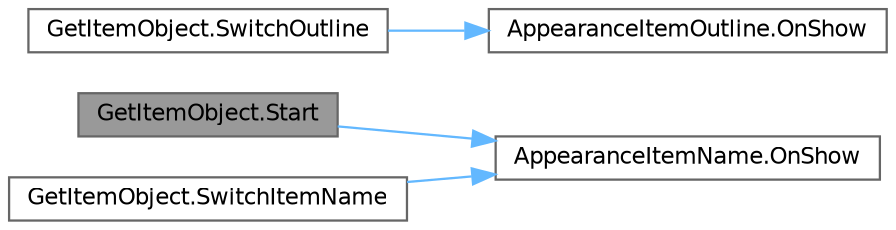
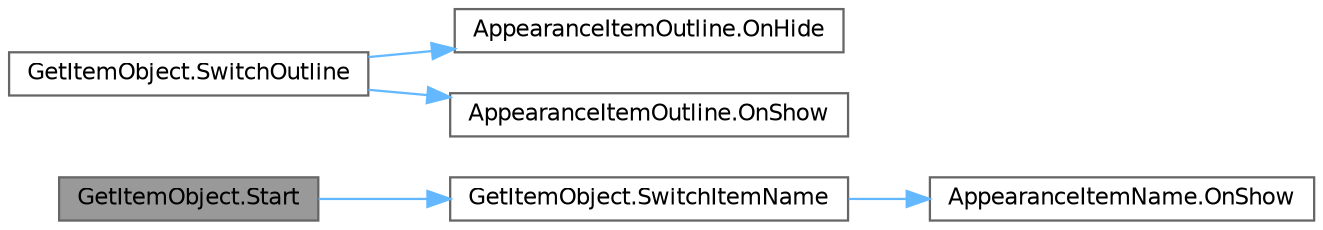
node "AppearanceItemOutline.OnHide": added
edge "GetItemObject.Start" -> "AppearanceItemName.OnShow": now "GetItemObject.Start" -> "GetItemObject.SwitchItemName"
